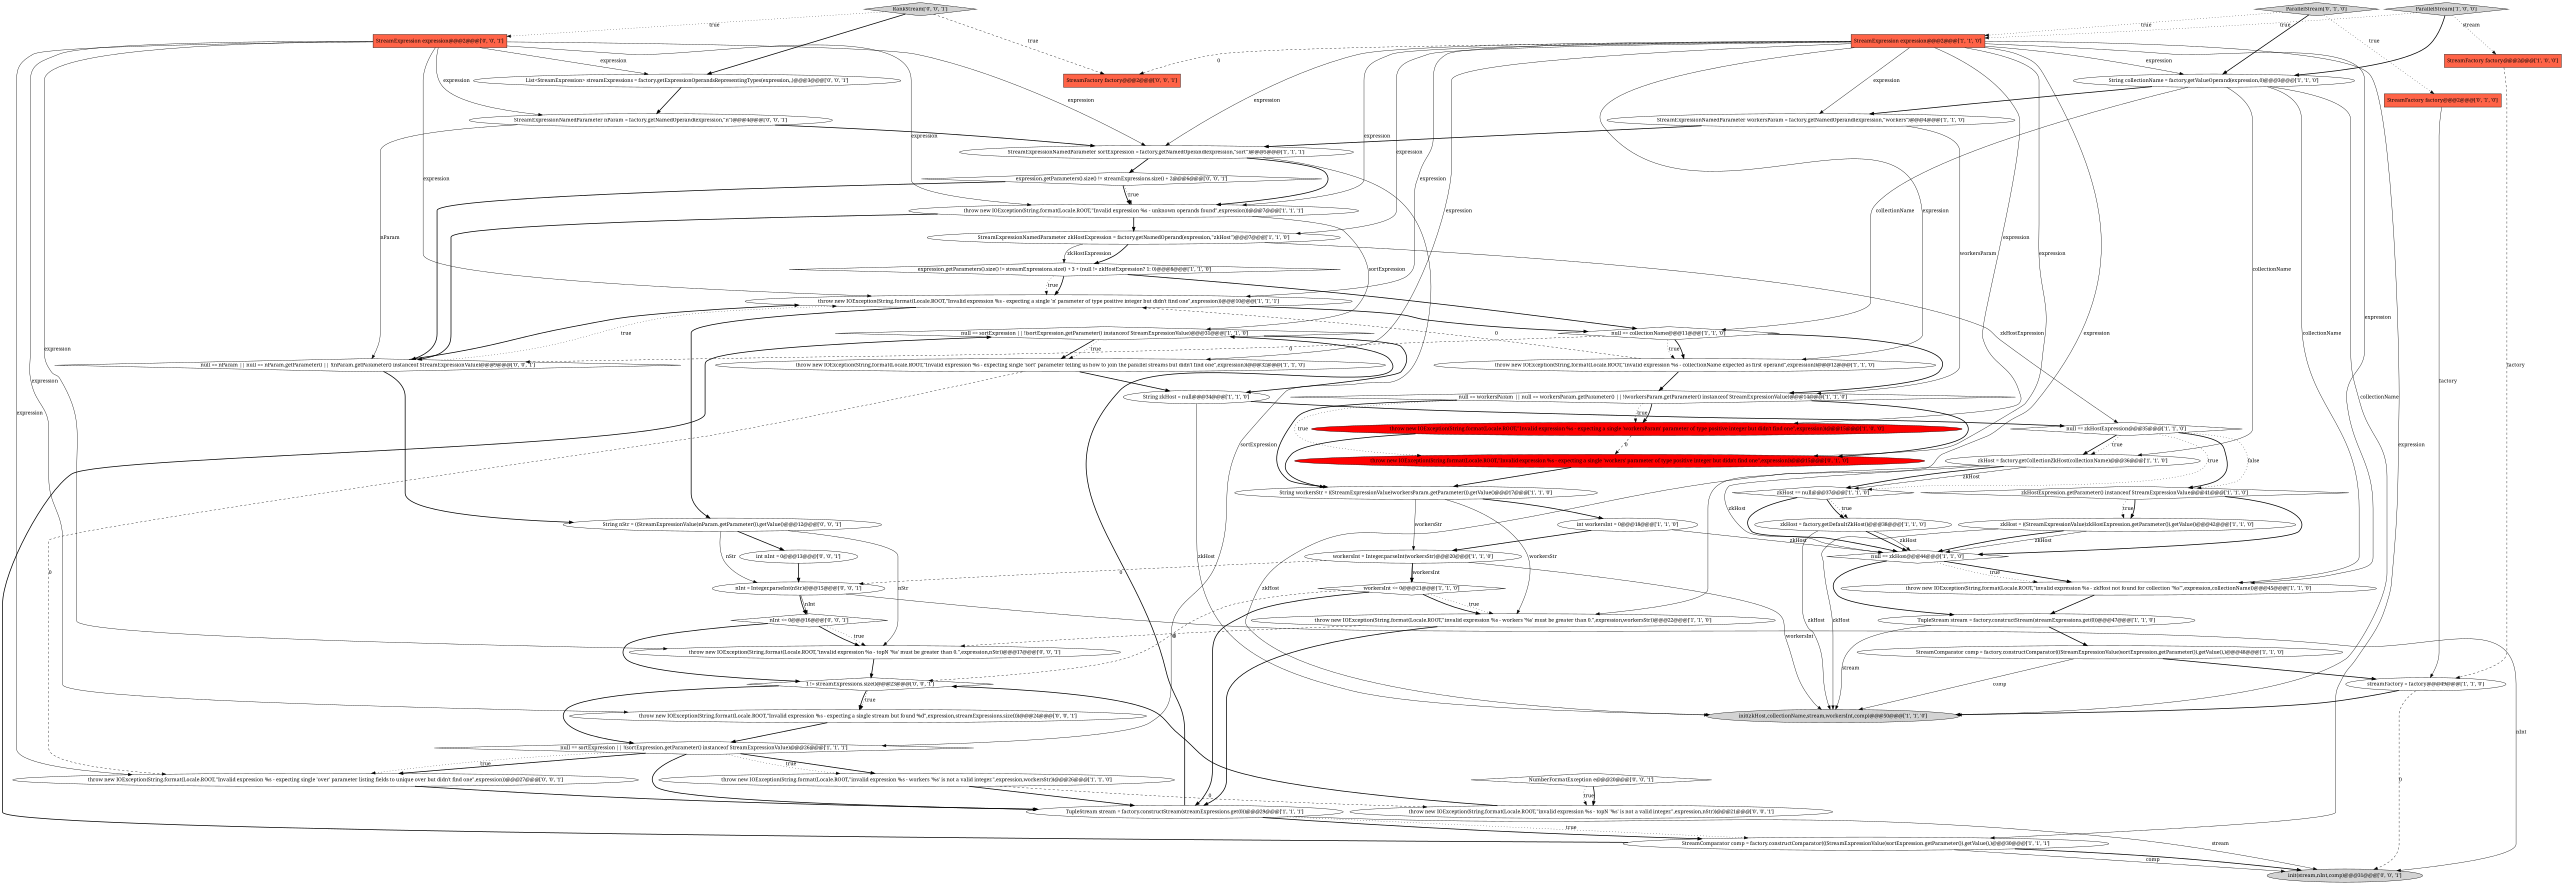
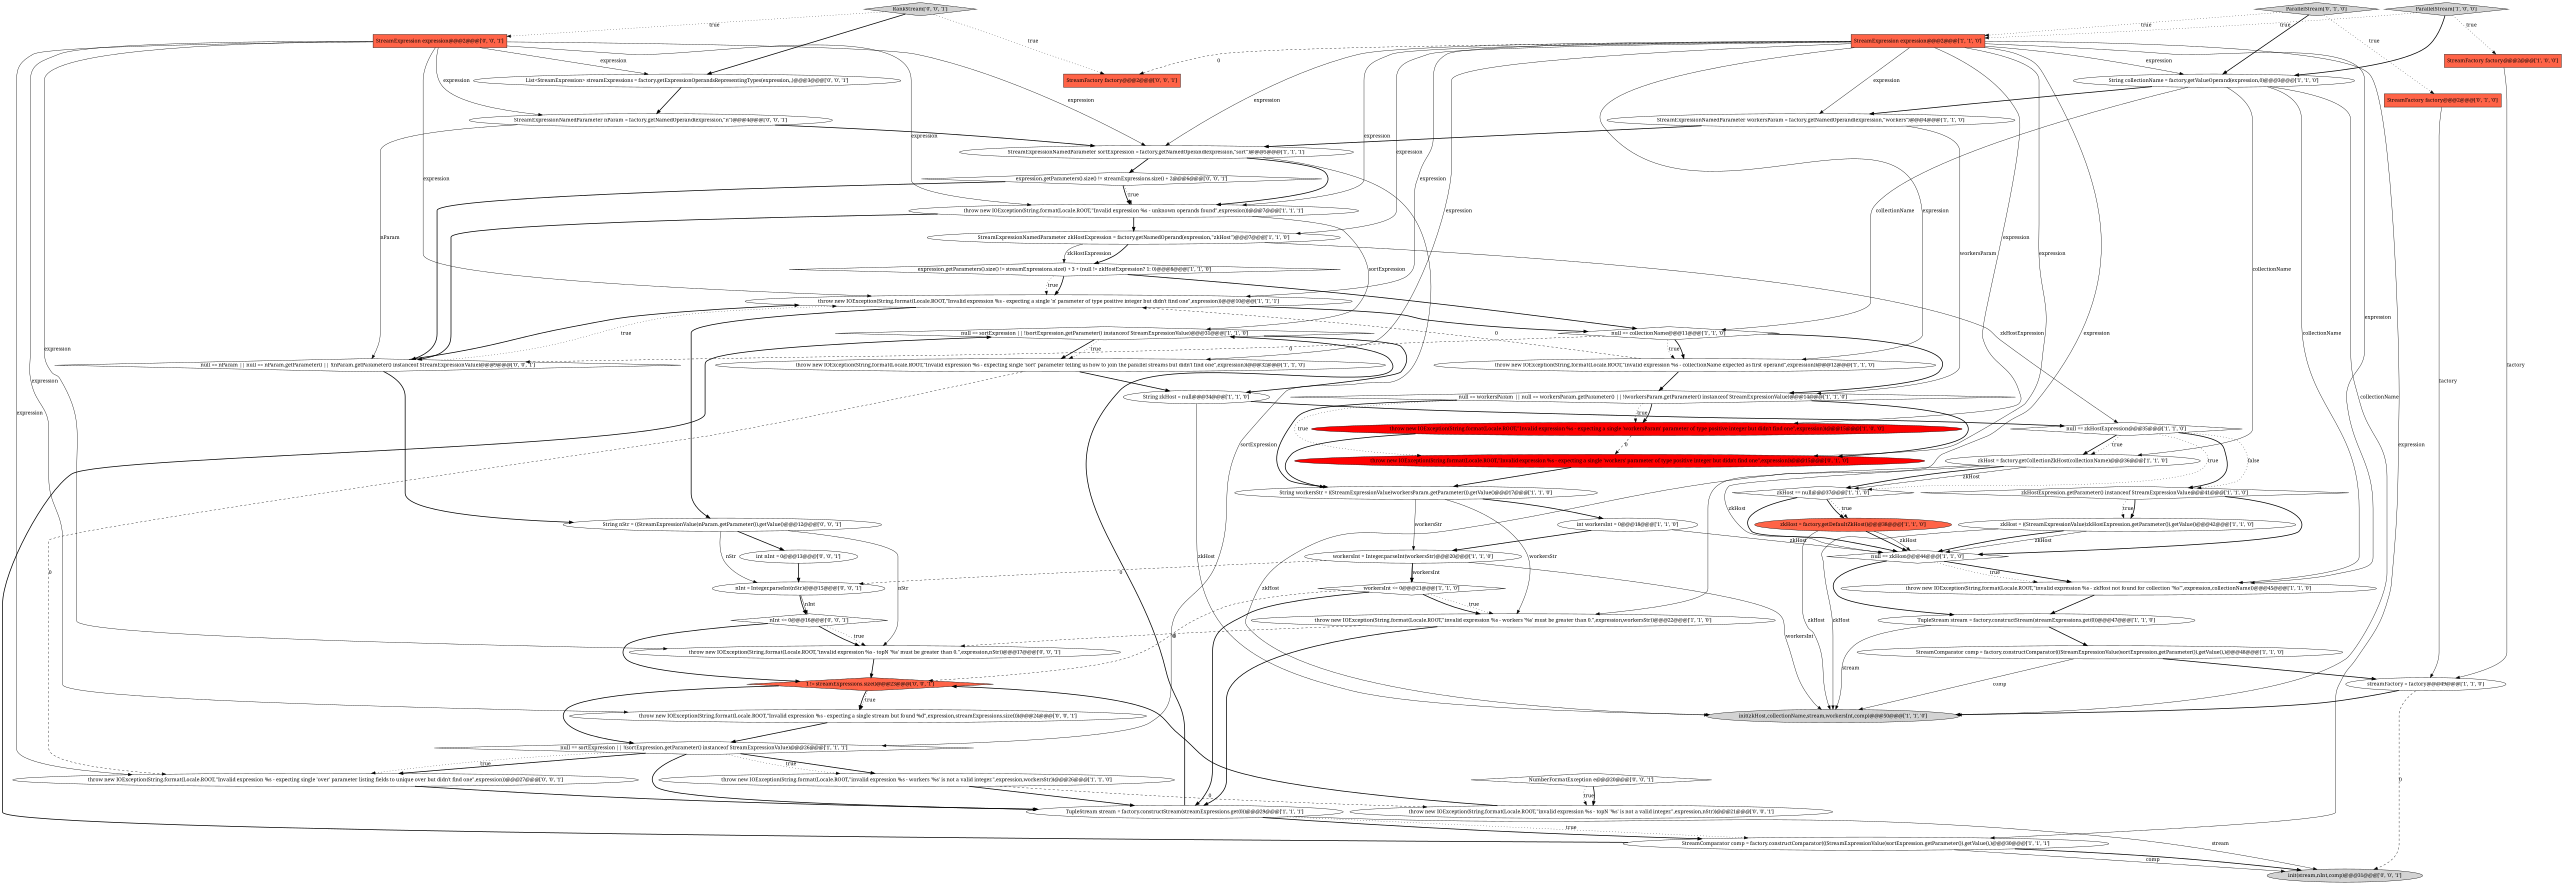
edge "ParallelStream['1', '0', '0']" -> "StreamFactory factory@@@2@@@['1', '0', '0']": label "stream" -> "true"
edge "RankStream['0', '0', '1']" -> "StreamFactory factory@@@2@@@['0', '0', '1']": style dashed -> dotted
edge "StreamFactory factory@@@2@@@['1', '0', '0']" -> "streamFactory = factory@@@49@@@['1', '1', '0']": style dashed -> solid
node "zkHost = factory.getDefaultZkHost()@@@38@@@['1', '1', '0']": fillcolor white -> tomato
edge "nInt = Integer.parseInt(nStr)@@@15@@@['0', '0', '1']" -> "init(stream,nInt,comp)@@@31@@@['0', '0', '1']": removed, label "nInt"
node "1 != streamExpressions.size()@@@23@@@['0', '0', '1']": fillcolor white -> tomato
